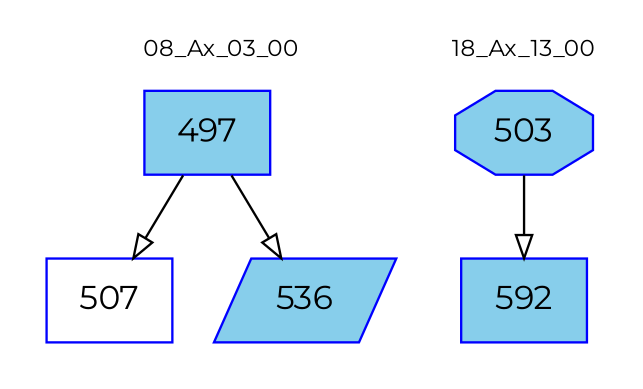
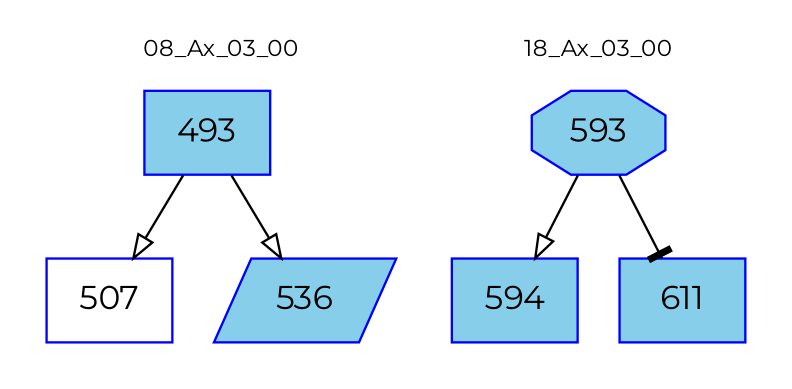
cluster "18_Ax_13_00": label "18_Ax_13_00" -> "18_Ax_03_00"
node "497": label "497" -> "493"
node "503": label "503" -> "593"
node "592": label "592" -> "594"
node "611": added
